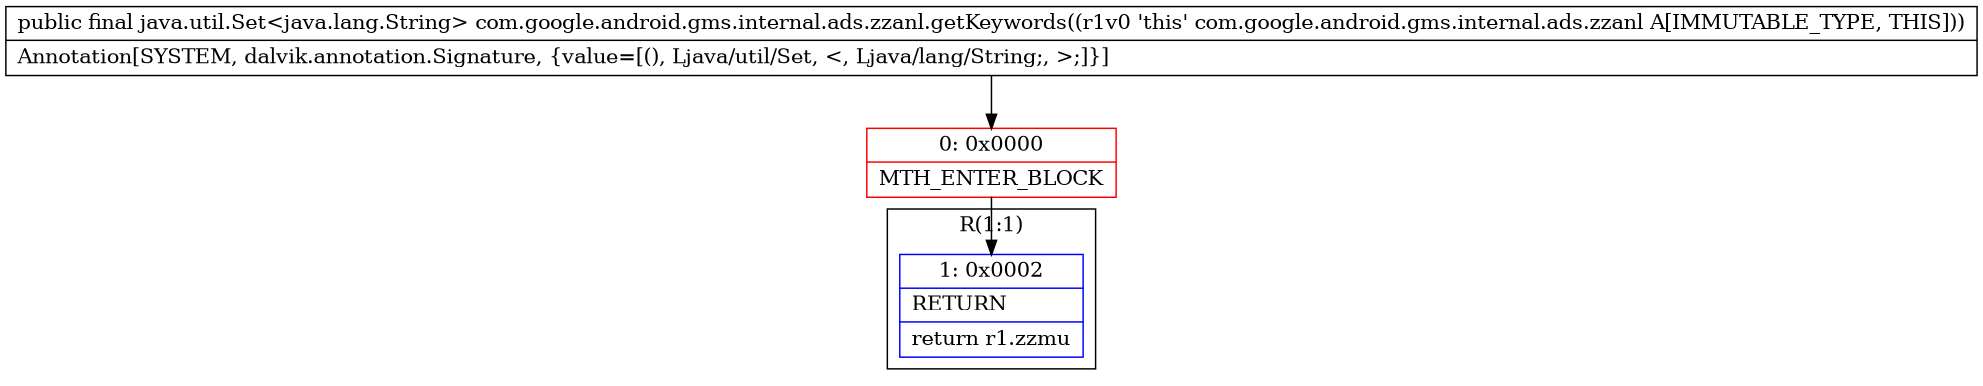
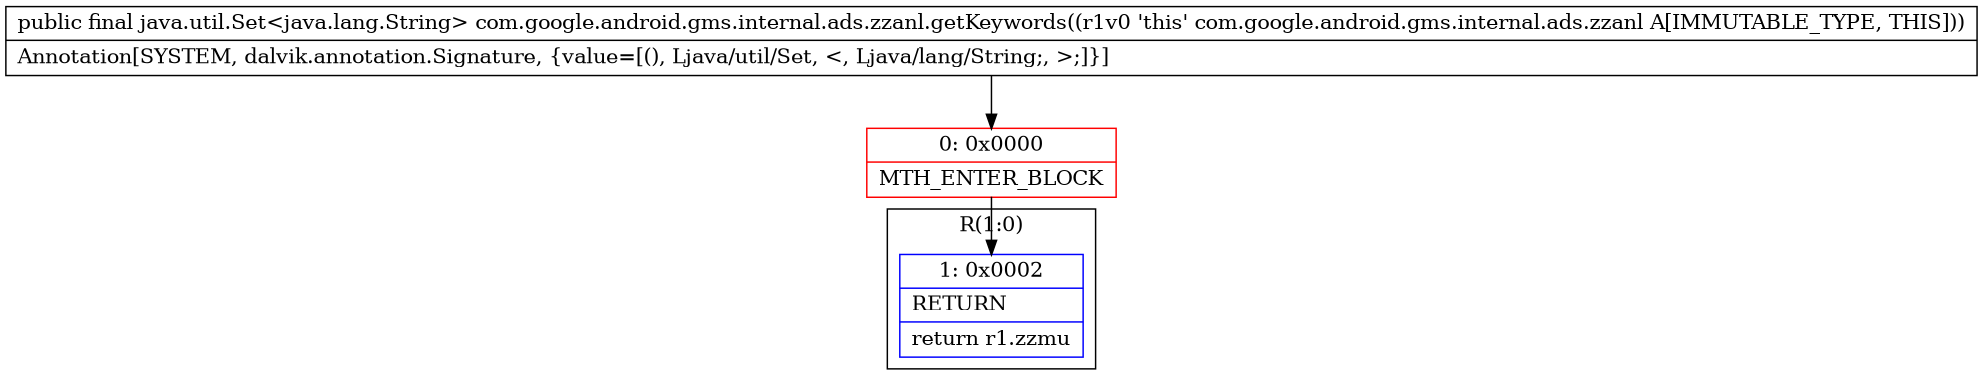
cluster "R(1:1)": label "R(1:1)" -> "R(1:0)"
